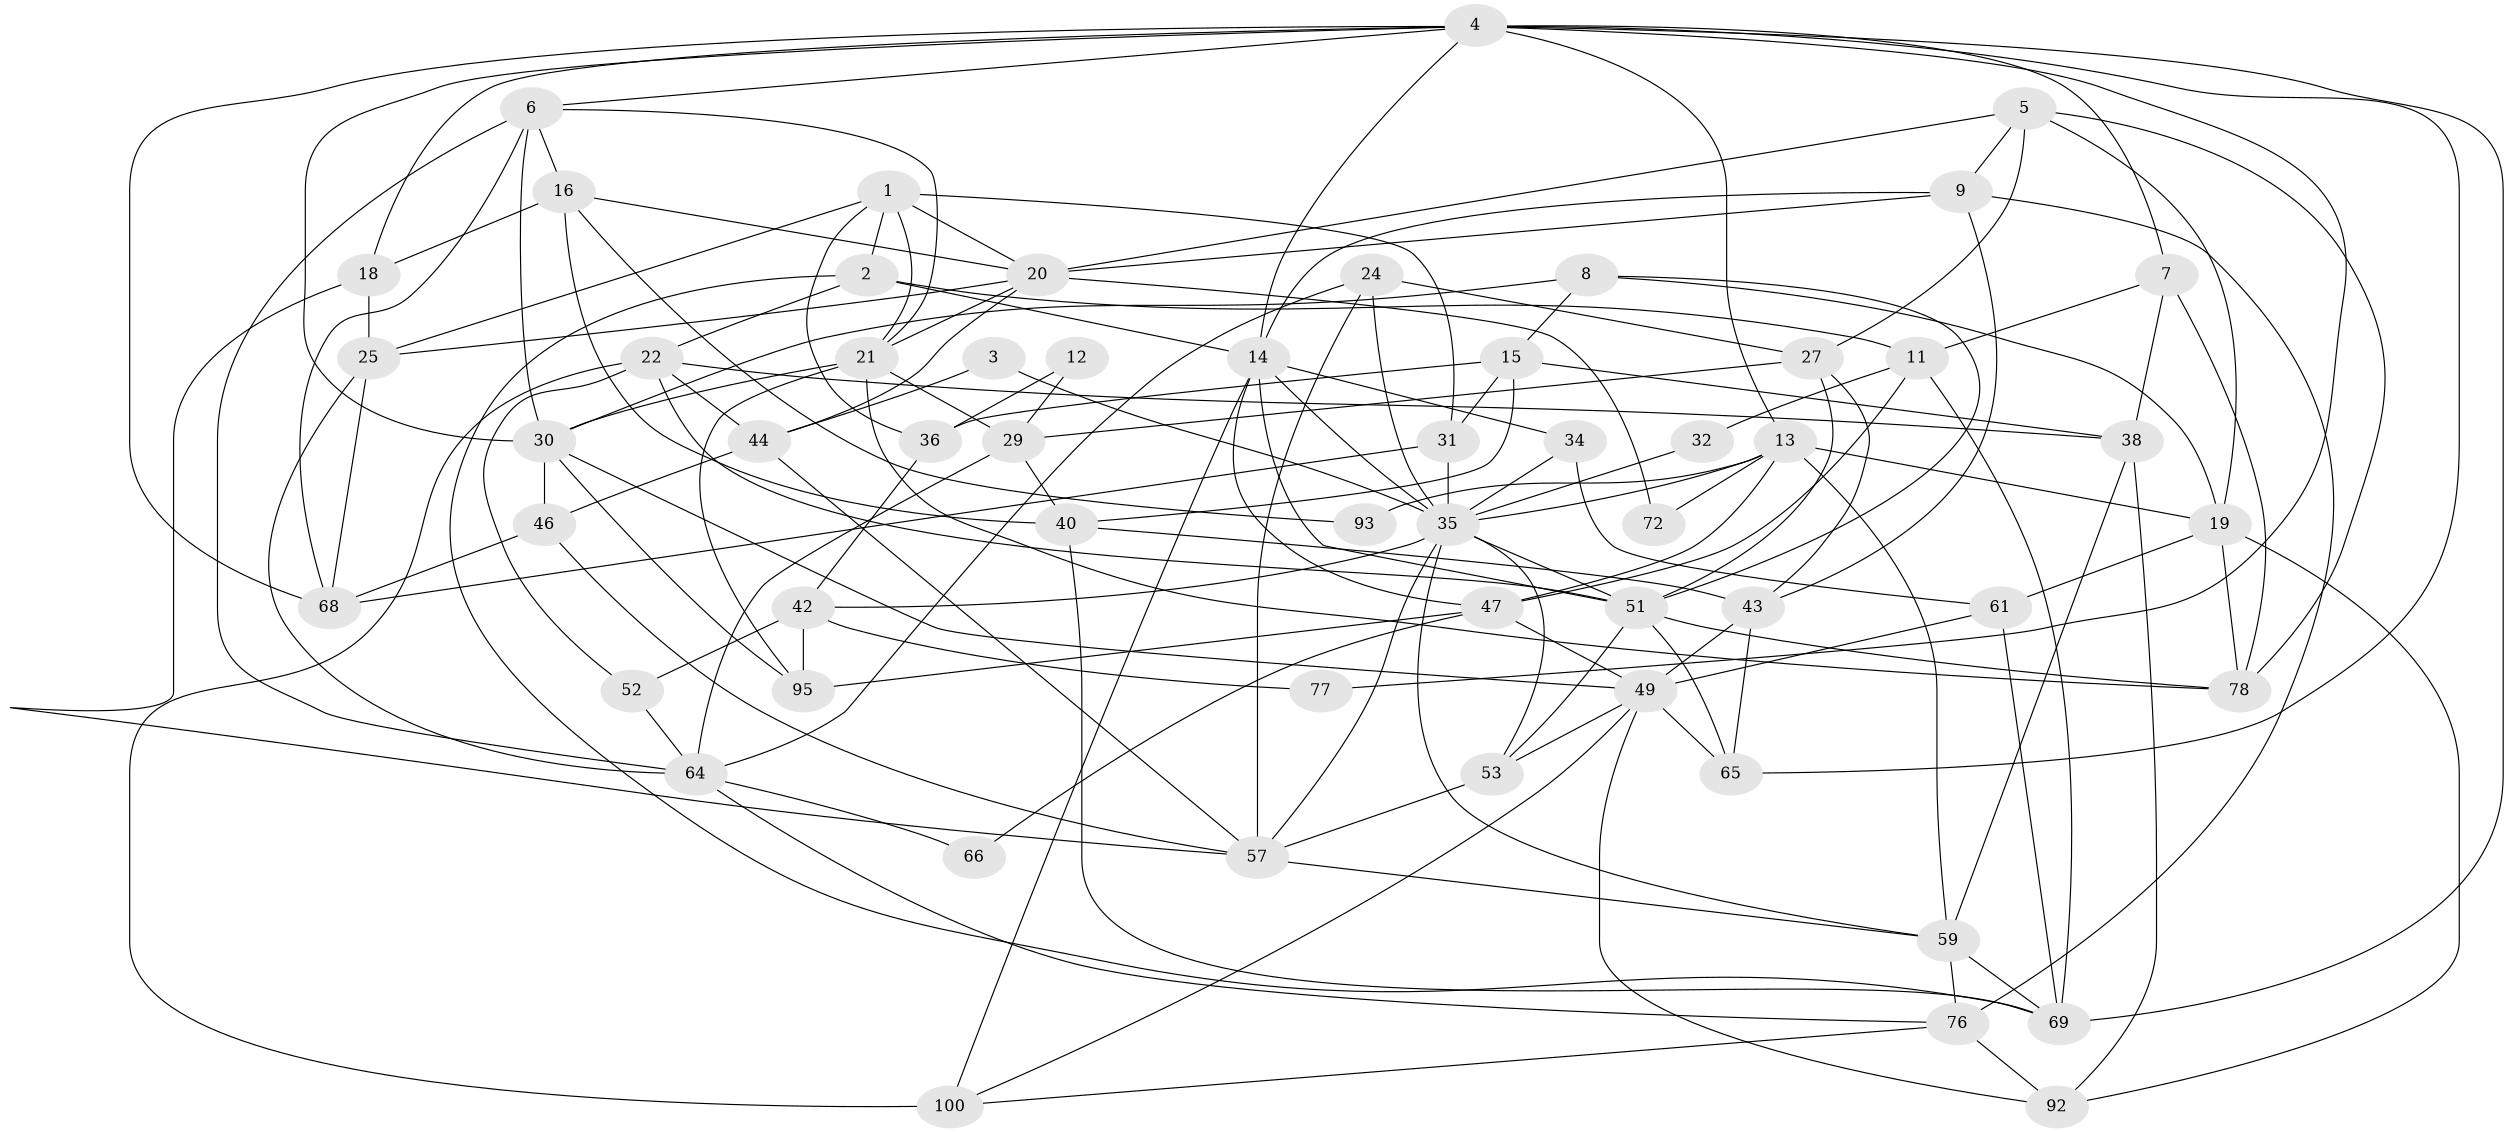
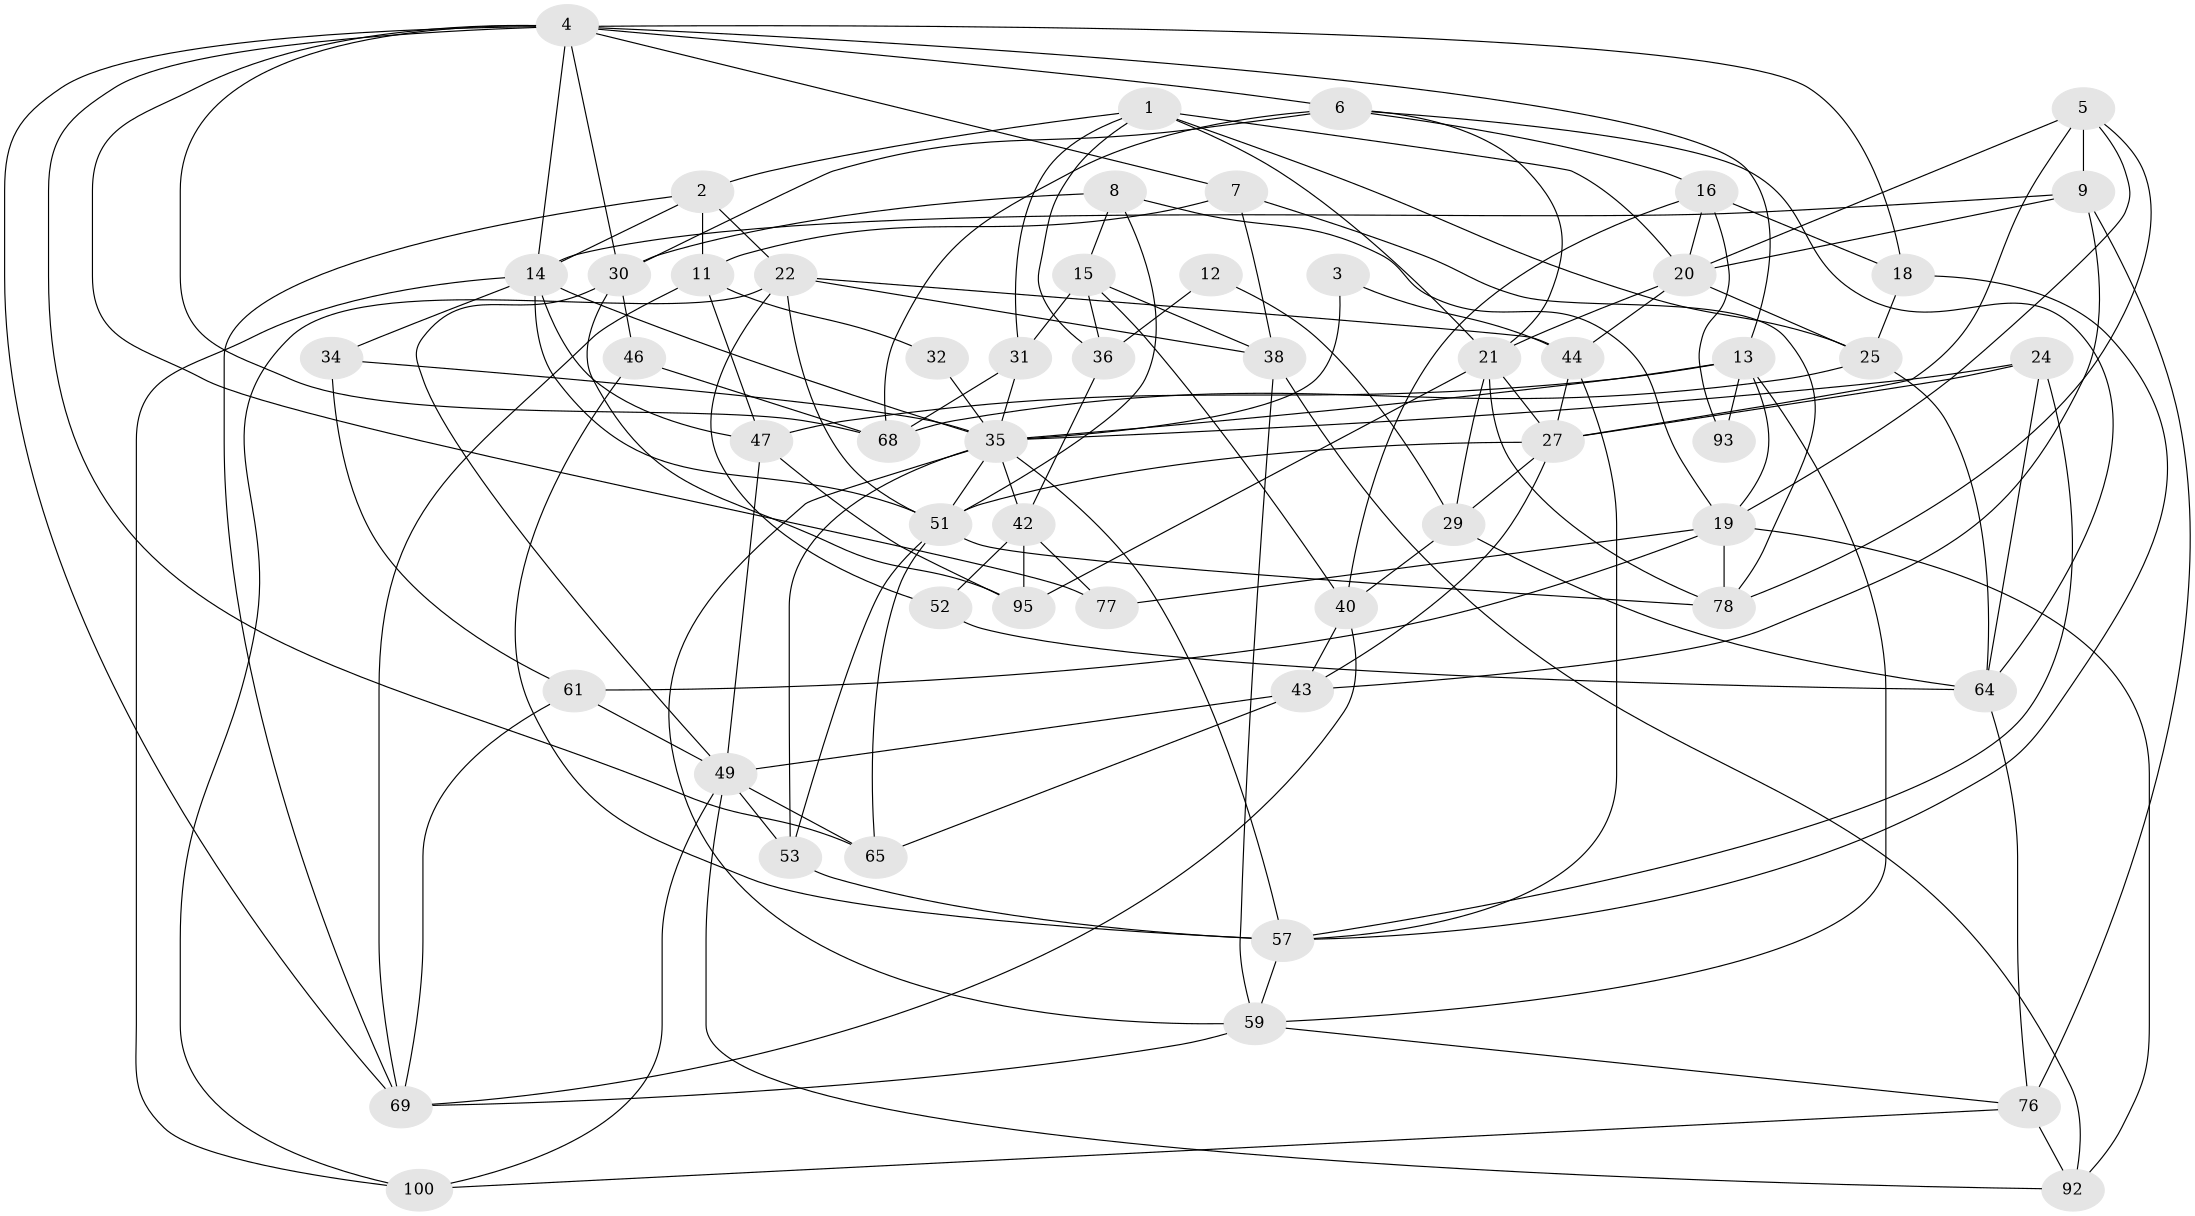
edge "21" -- "30": now "21" -- "27"
edge "44" -- "46": now "44" -- "27"
node "72": removed
edge "19" -- "77": added
node "66": removed
